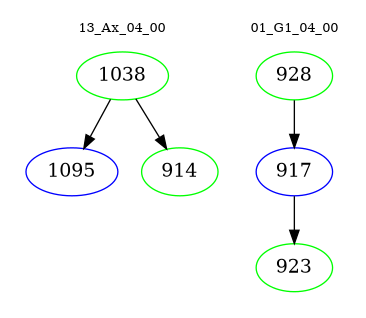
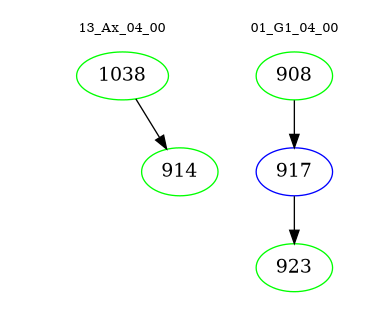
node "928": label "928" -> "908"
node "1095": removed
